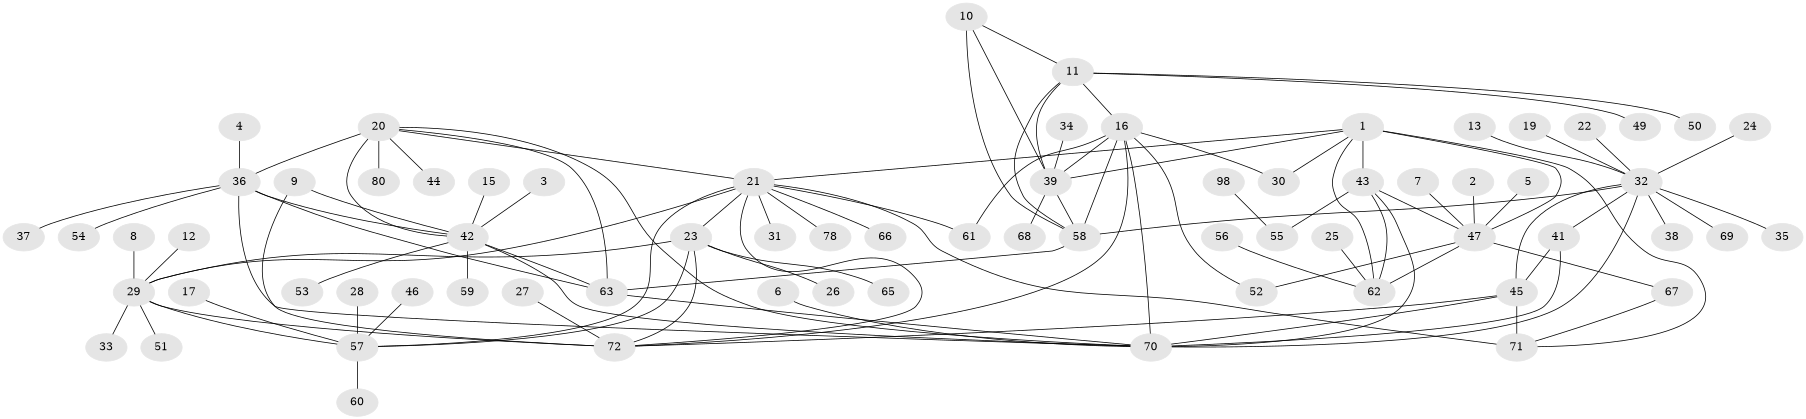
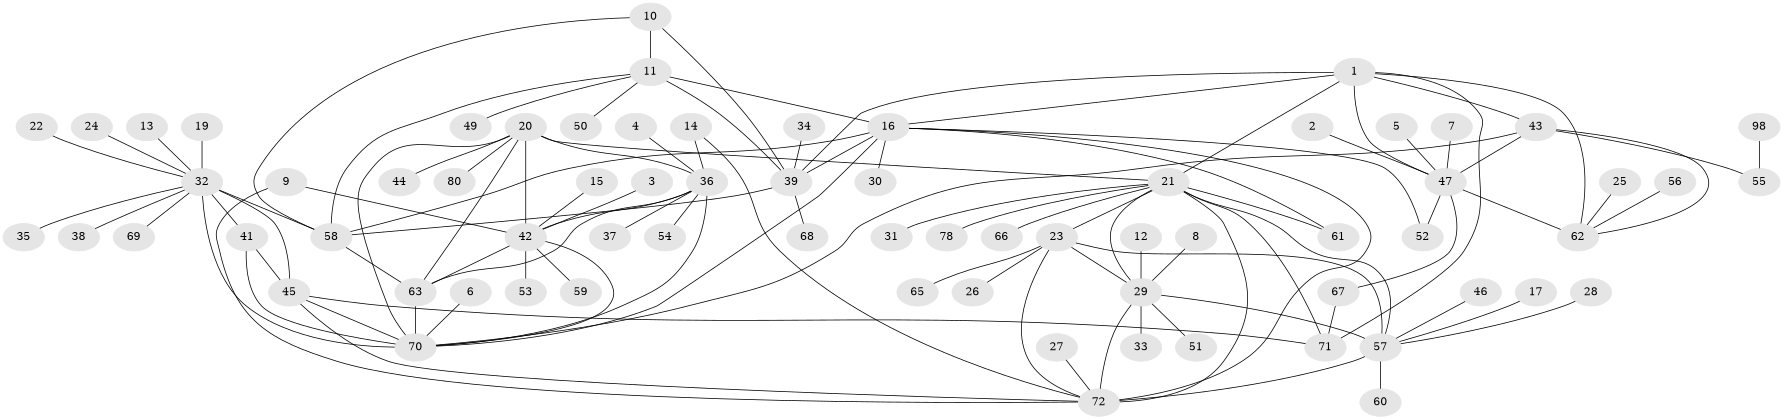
node "14": added
edge "1" -- "30": now "1" -- "16"
edge "57" -- "72": added
